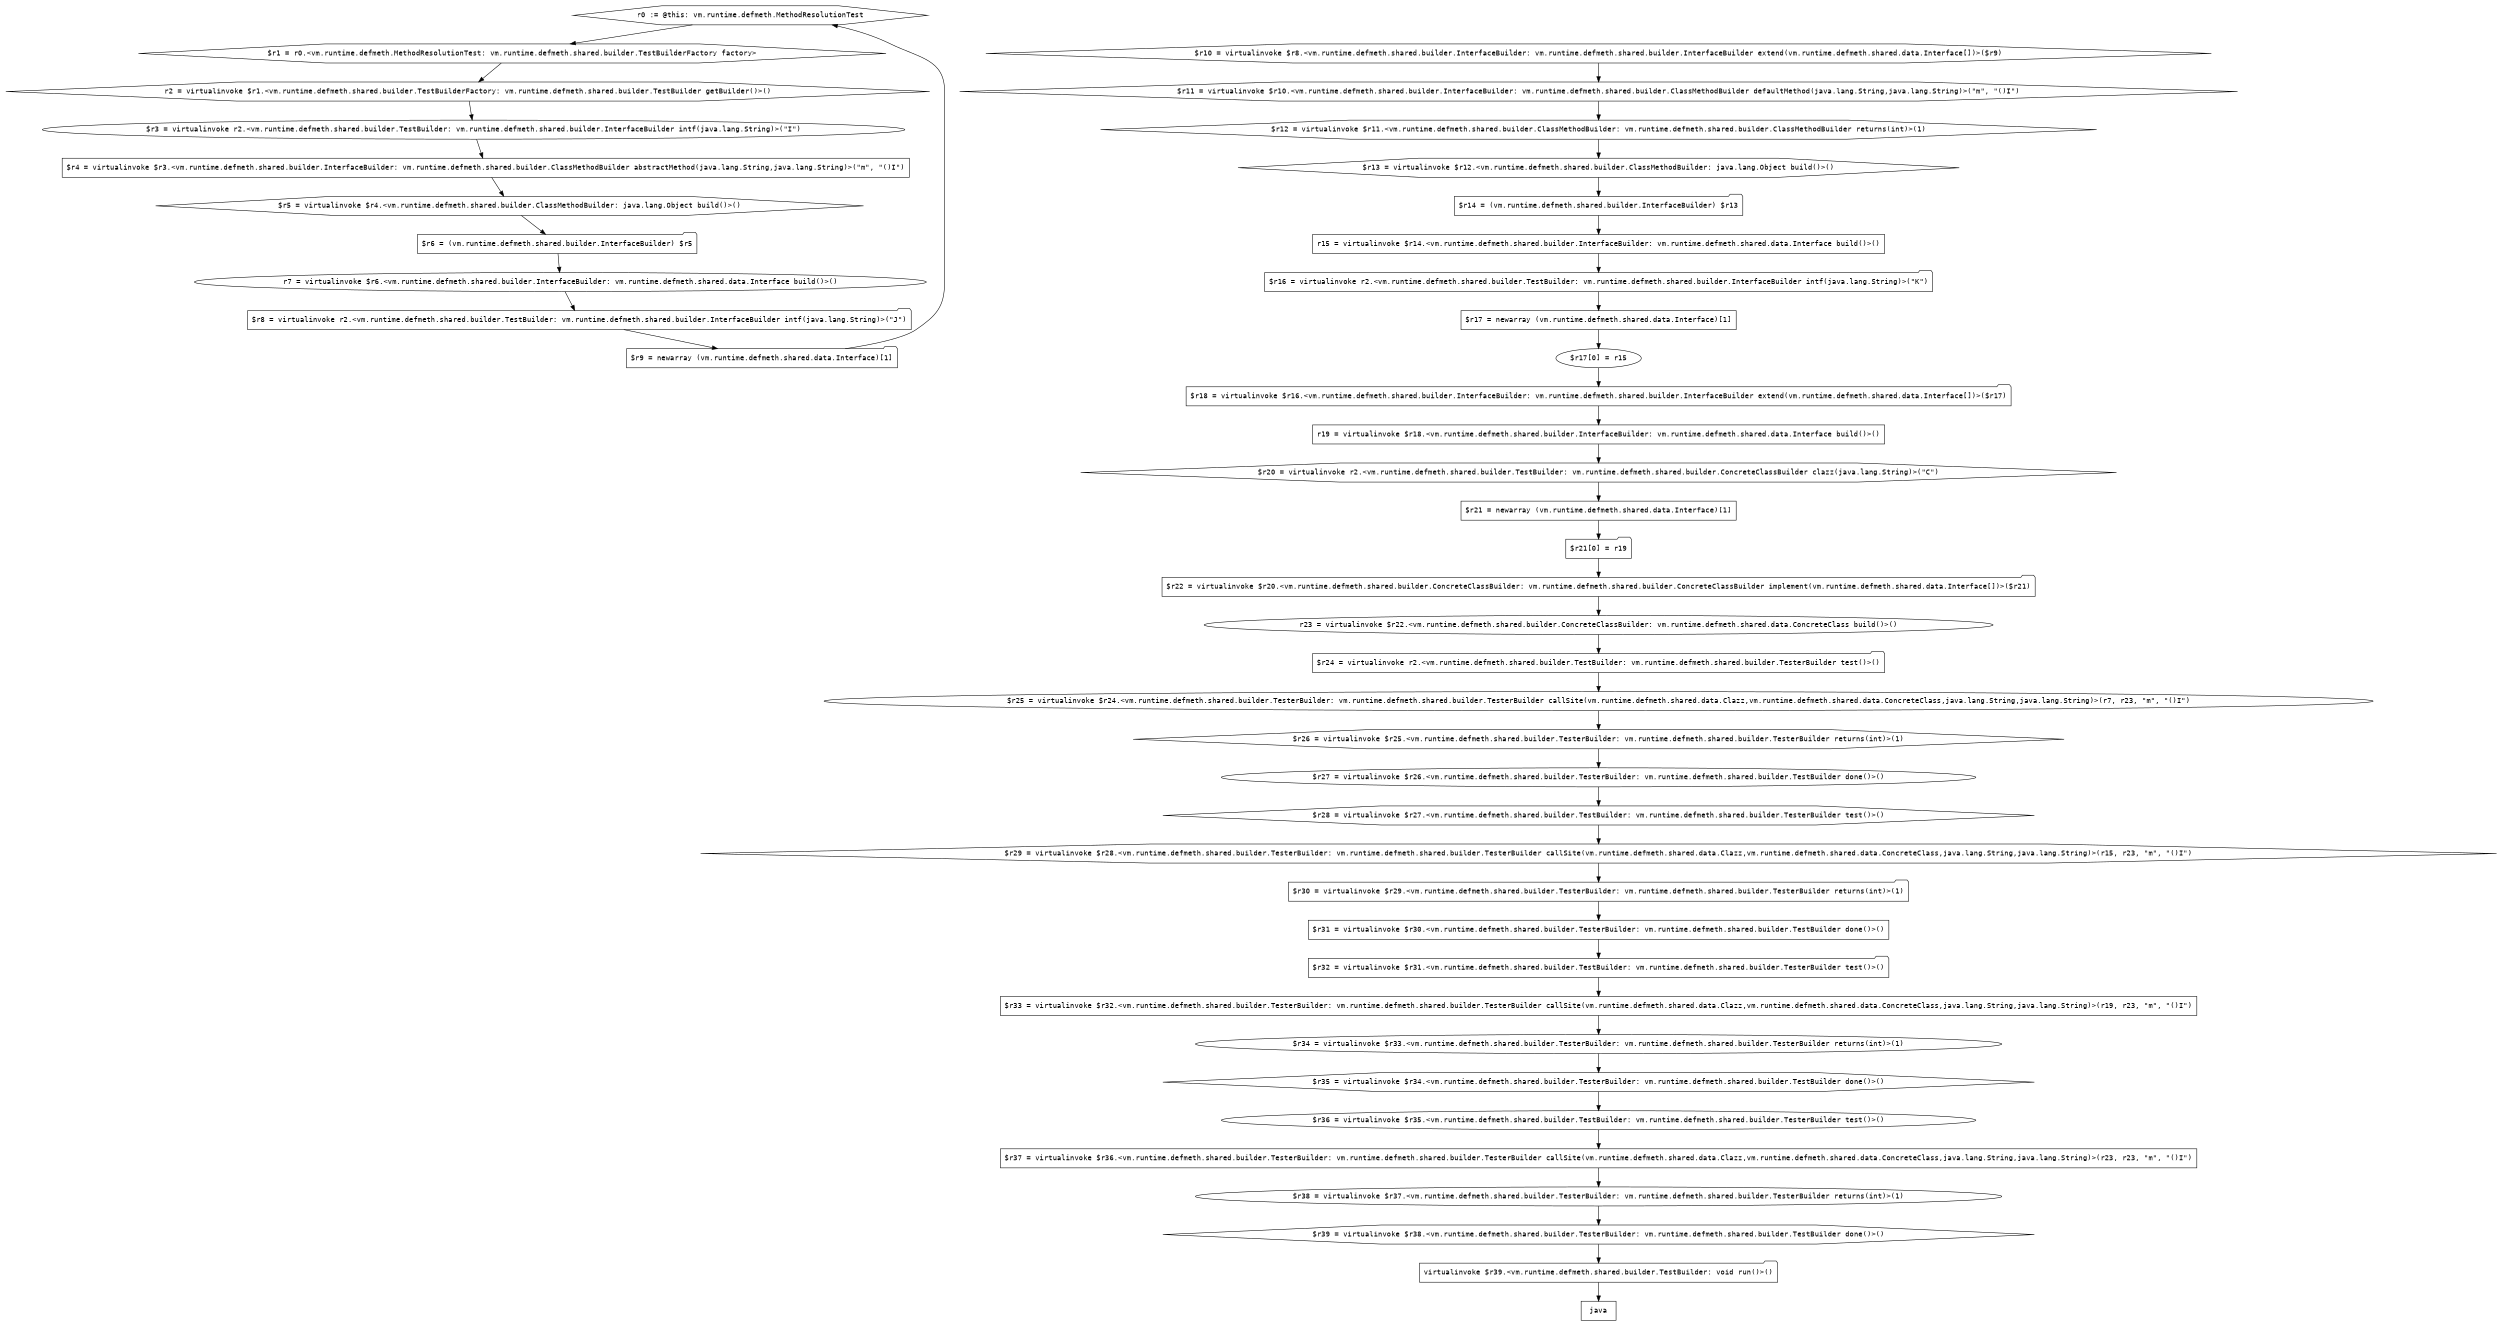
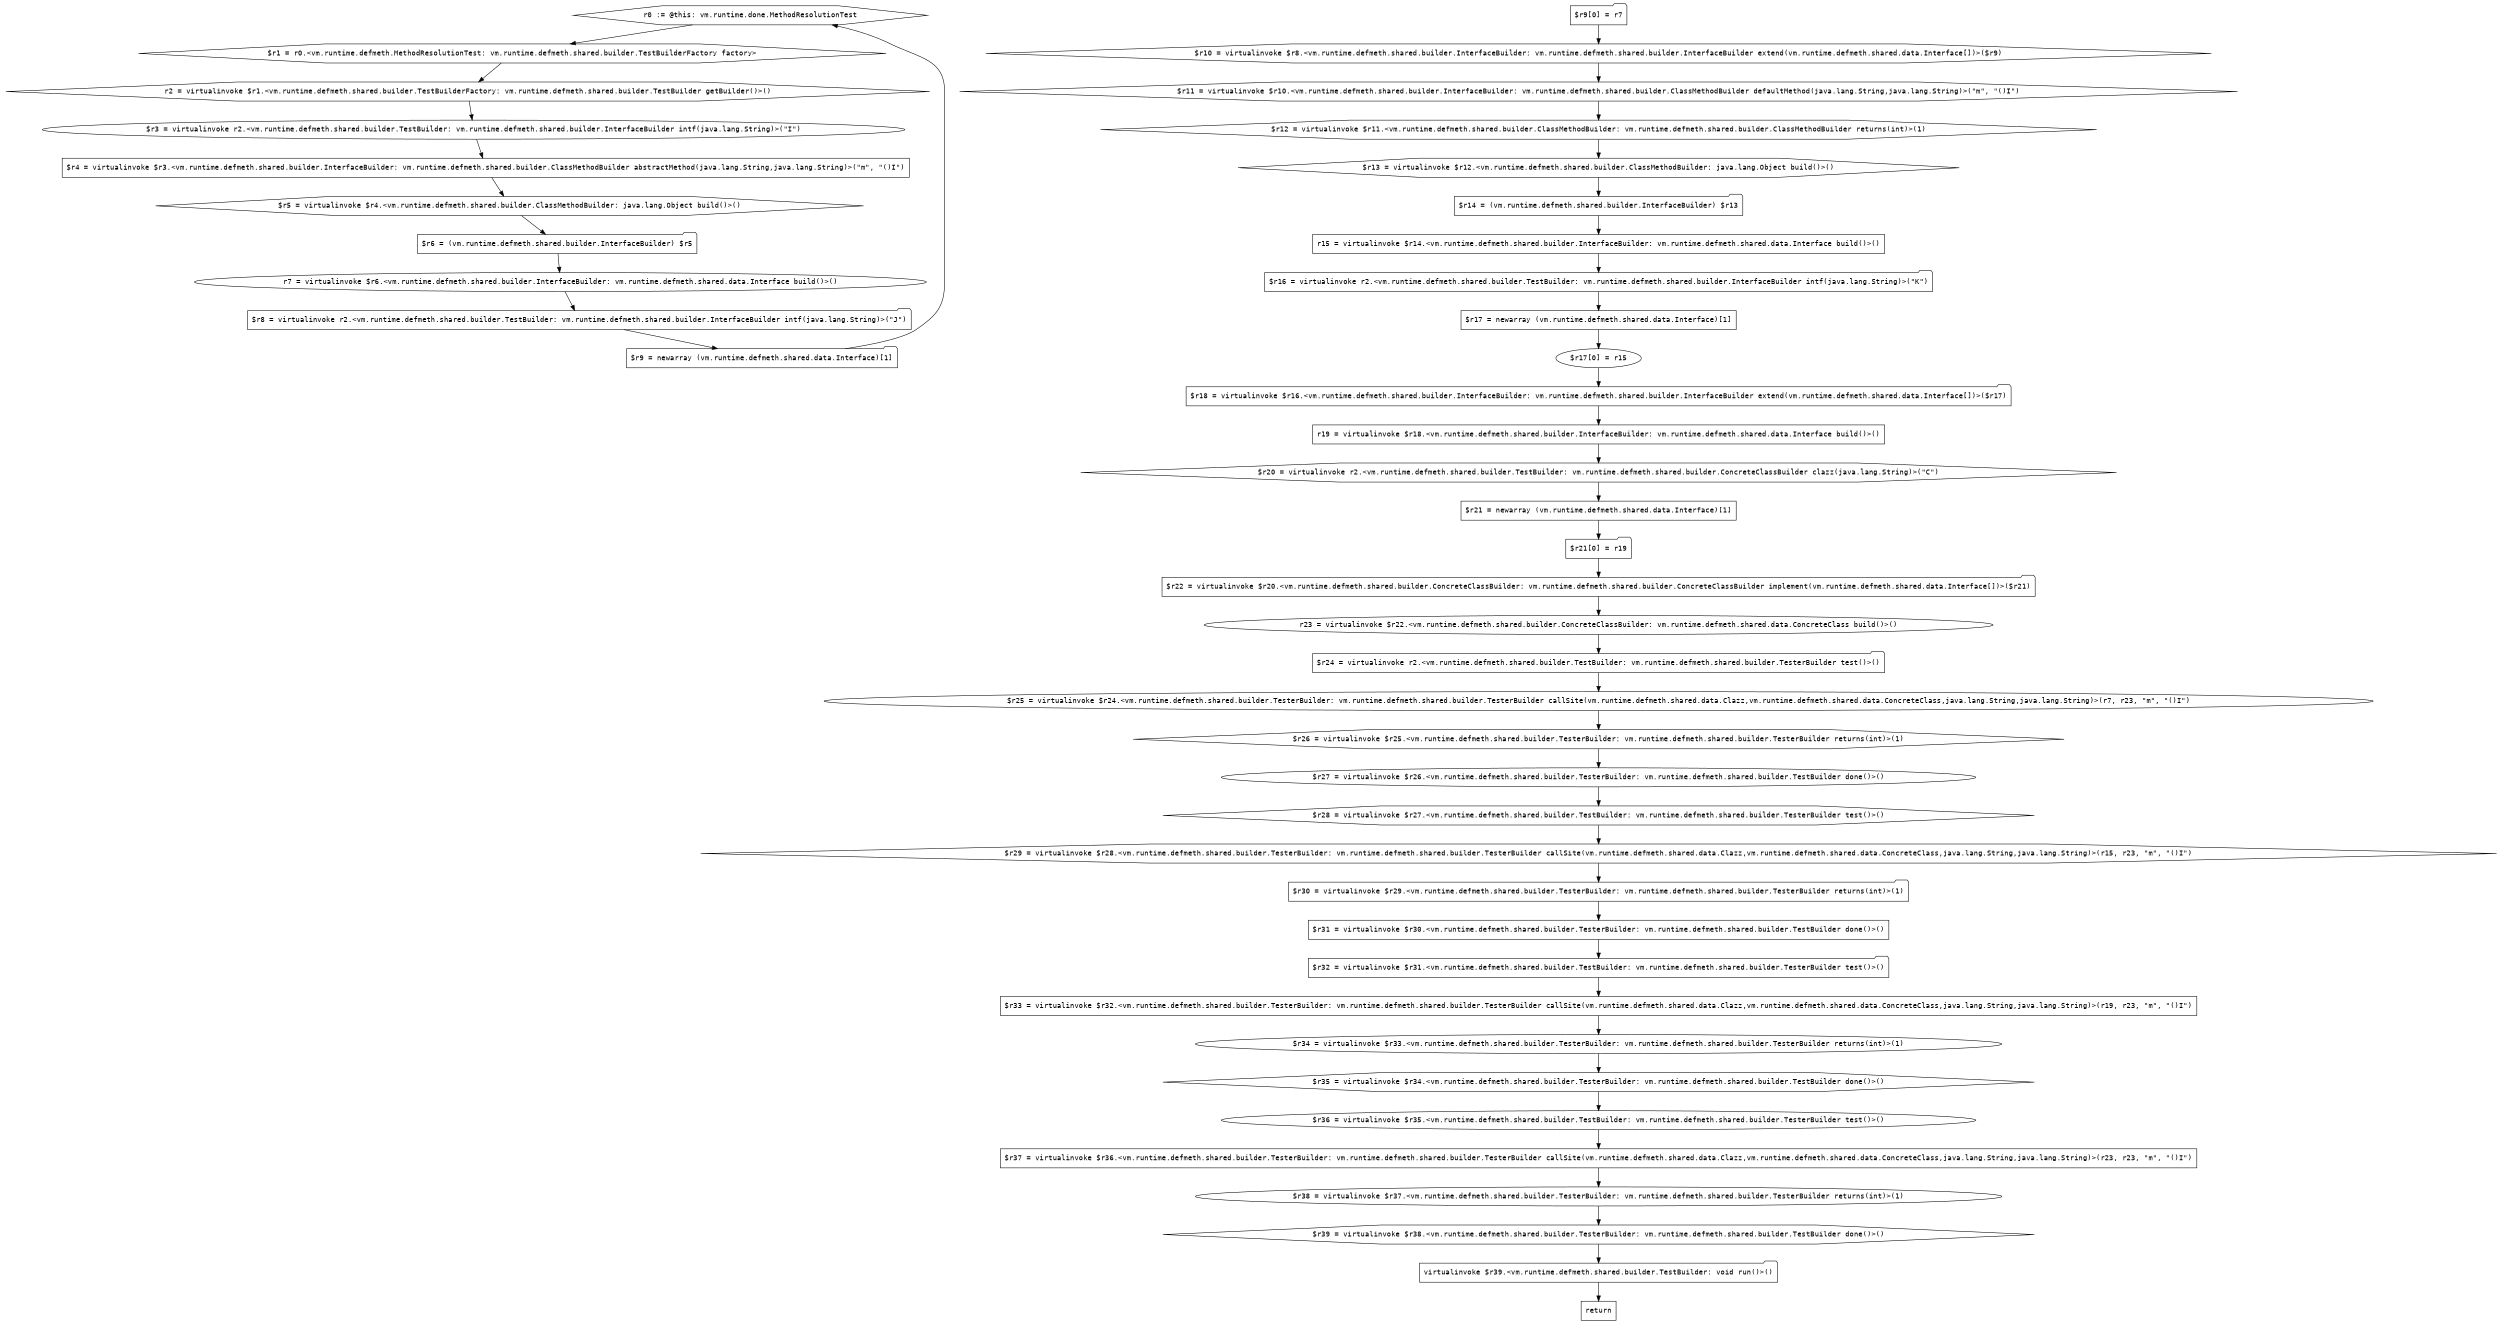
node "r0 := @this: vm.runtime.defmeth.MethodResolutionTest": label "r0 := @this: vm.runtime.defmeth.MethodResolutionTest" -> "r0 := @this: vm.runtime.done.MethodResolutionTest"
node "$r9[0] = r7": added
node "java": label "java" -> "return"
